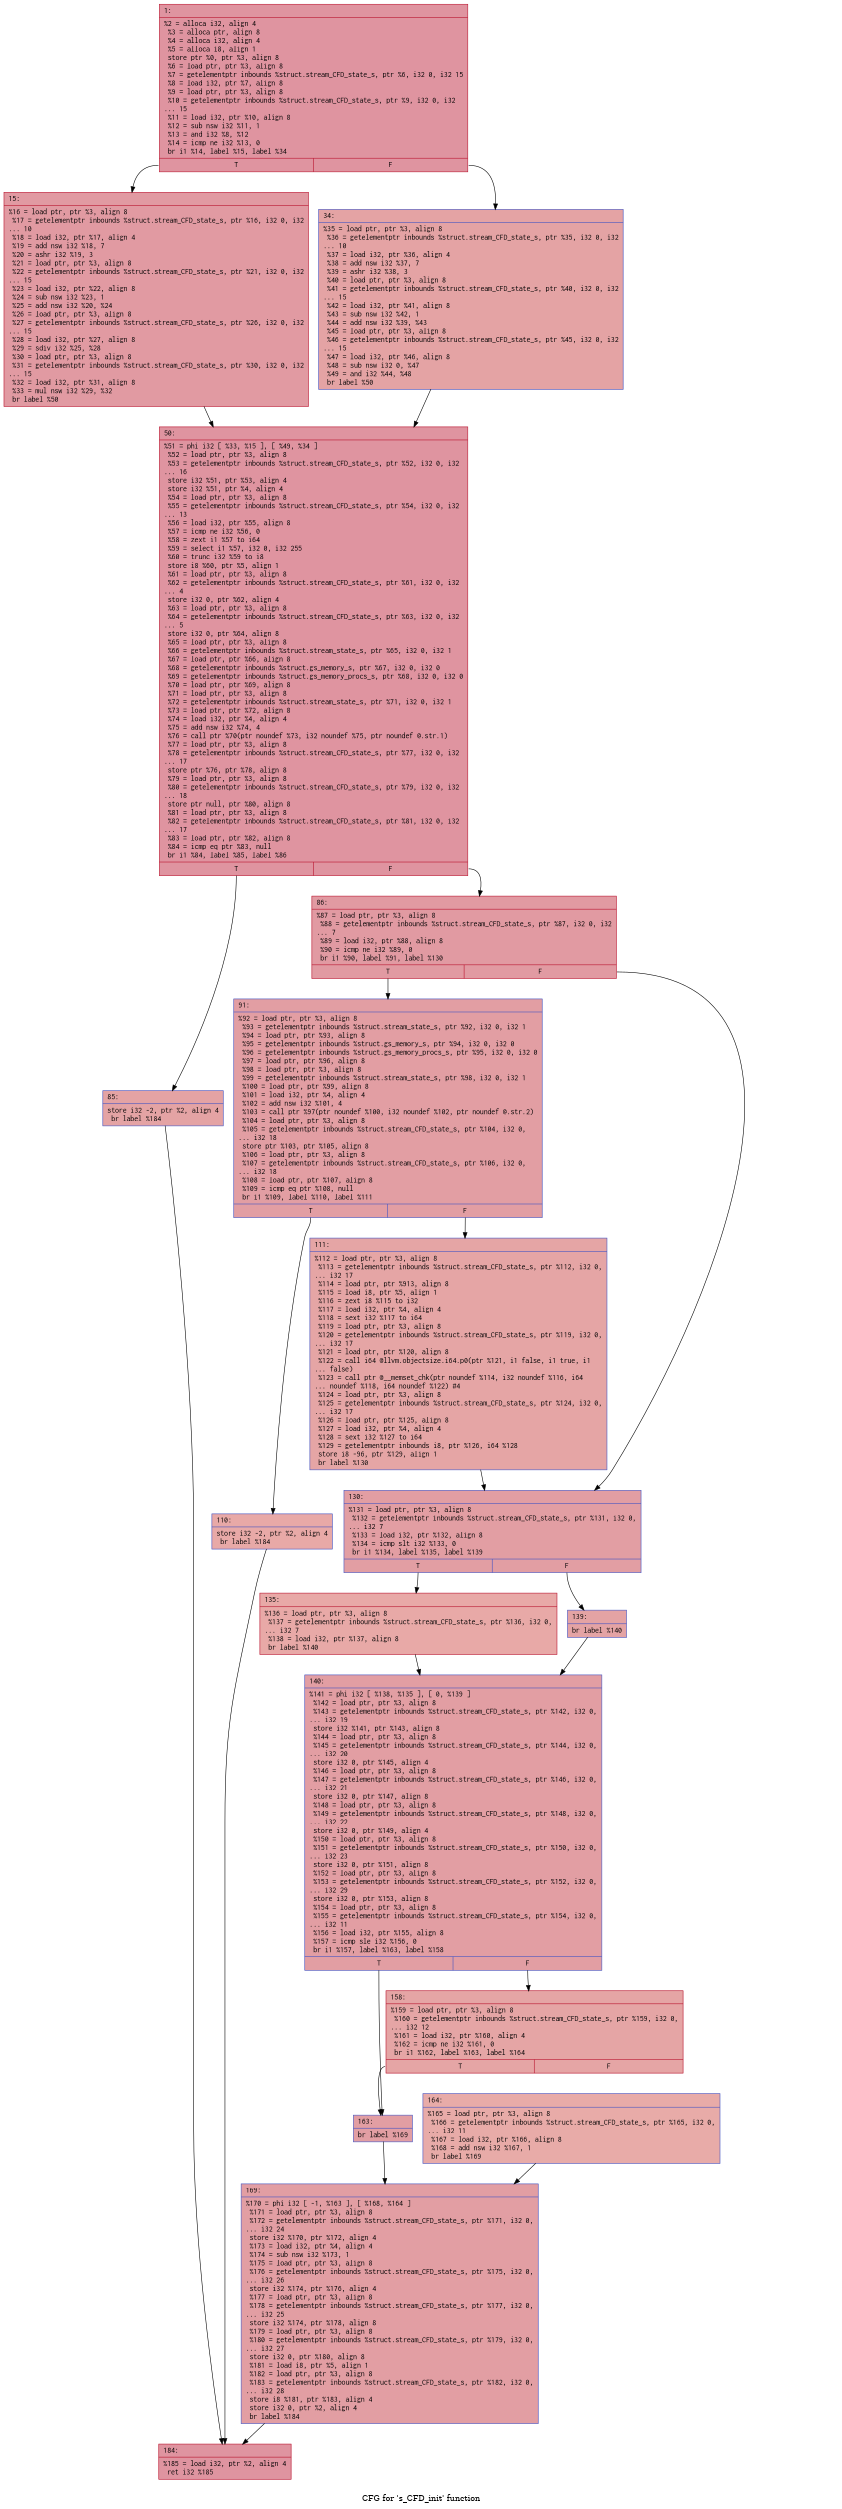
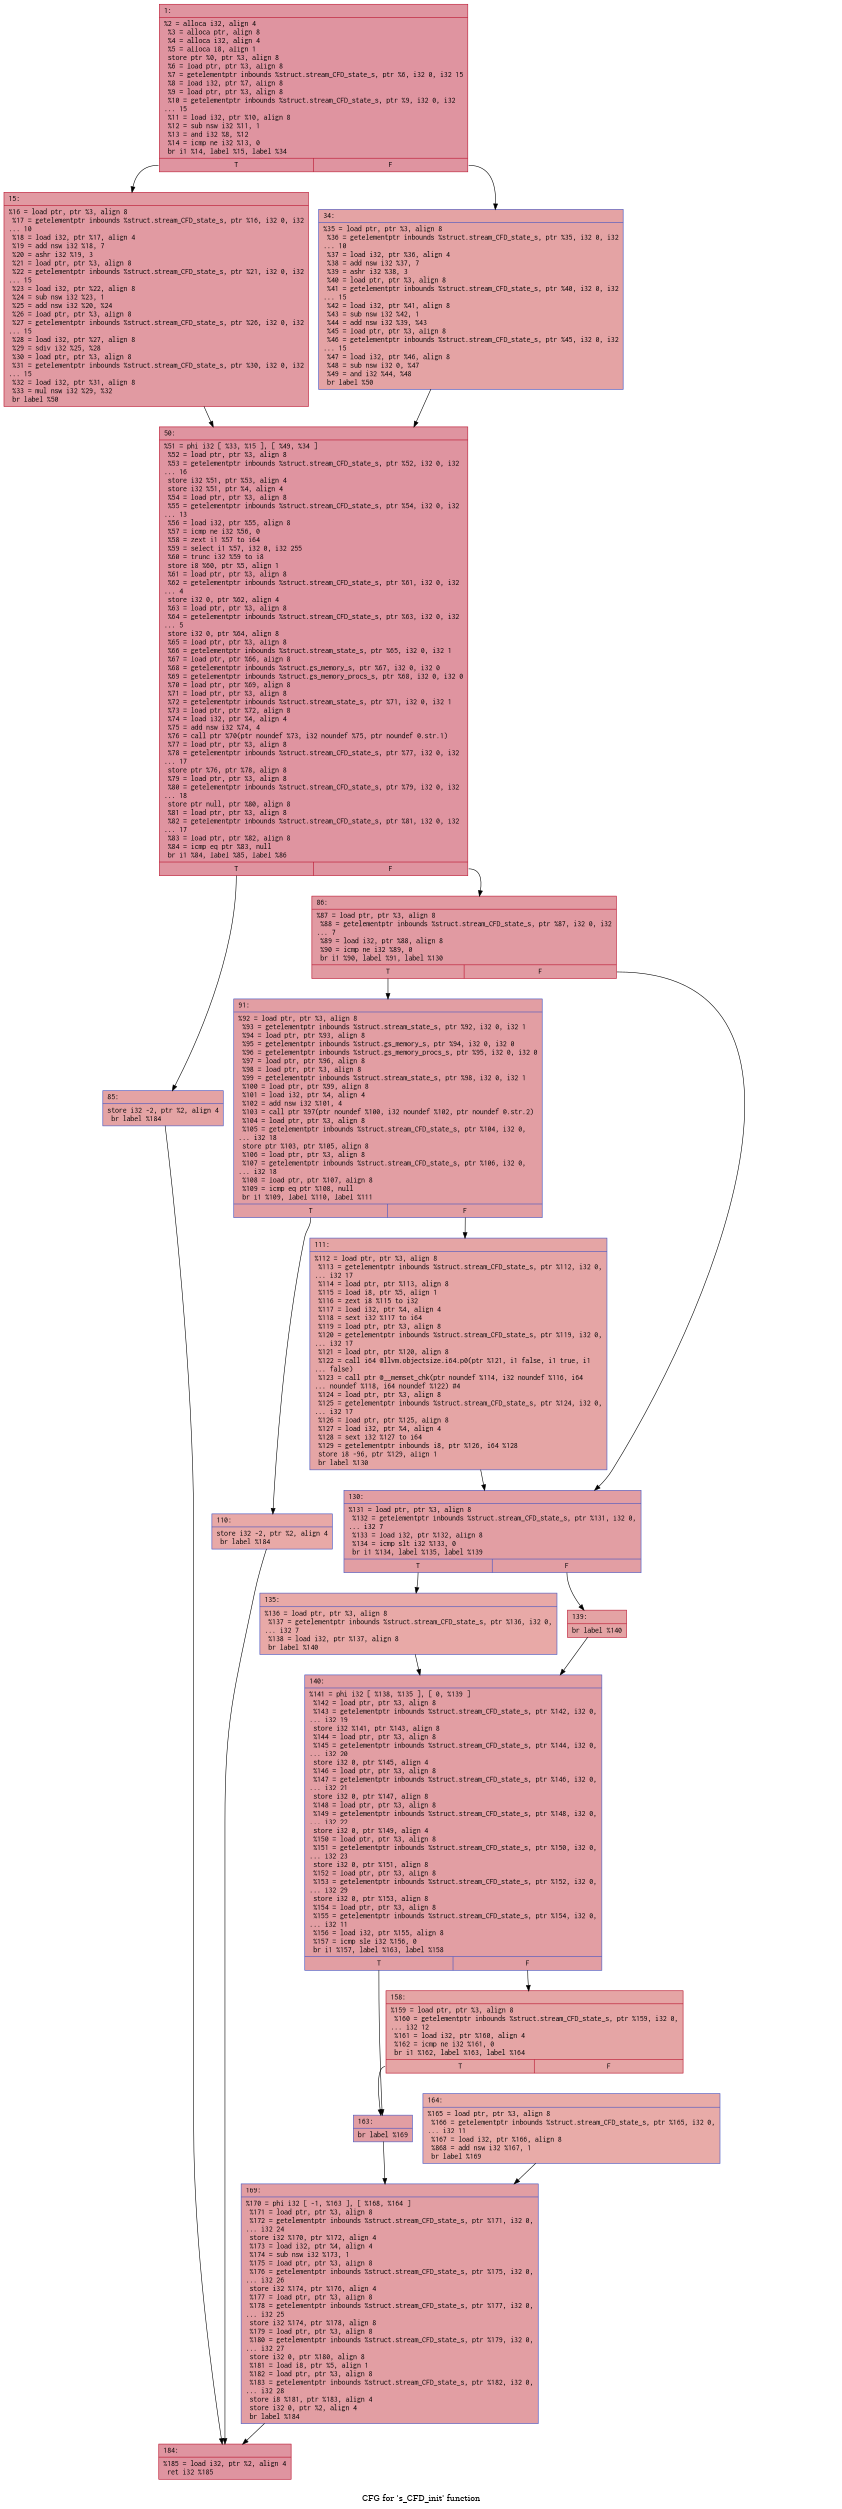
node "111:": text "%114 = load ptr, ptr %913, align 8" -> "%114 = load ptr, ptr %113, align 8"
node "135:": color #b70d28ff -> #3d50c3ff
node "139:": color #3d50c3ff -> #b70d28ff
node "164:": text "%168 = add nsw i32 %167, 1" -> "%868 = add nsw i32 %167, 1"
